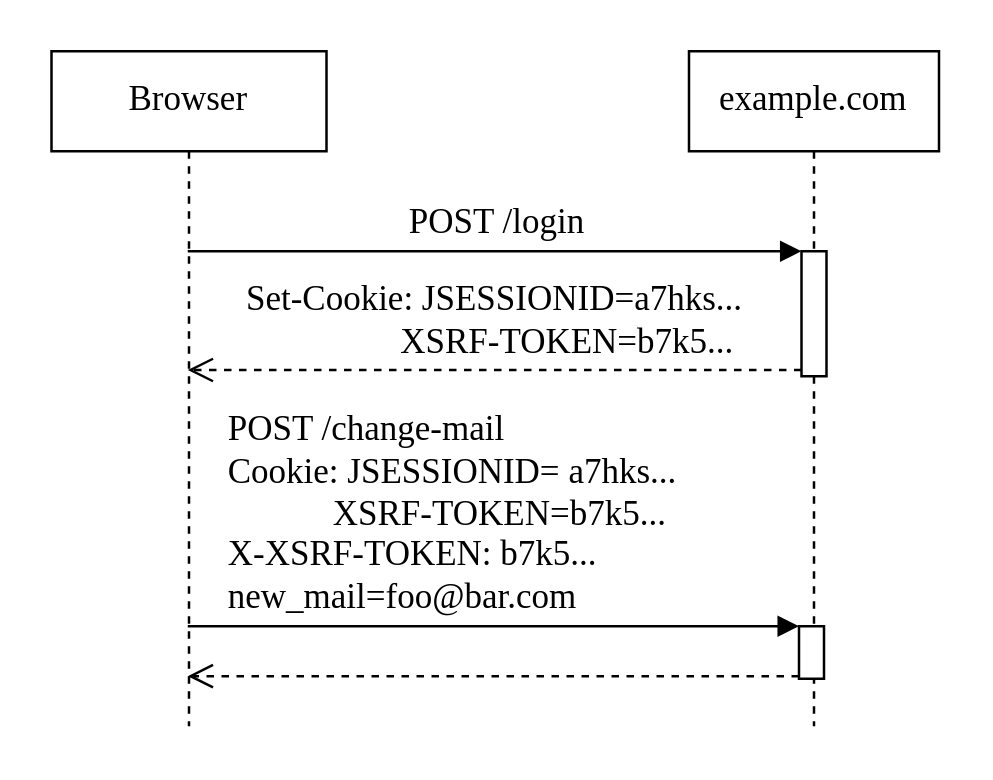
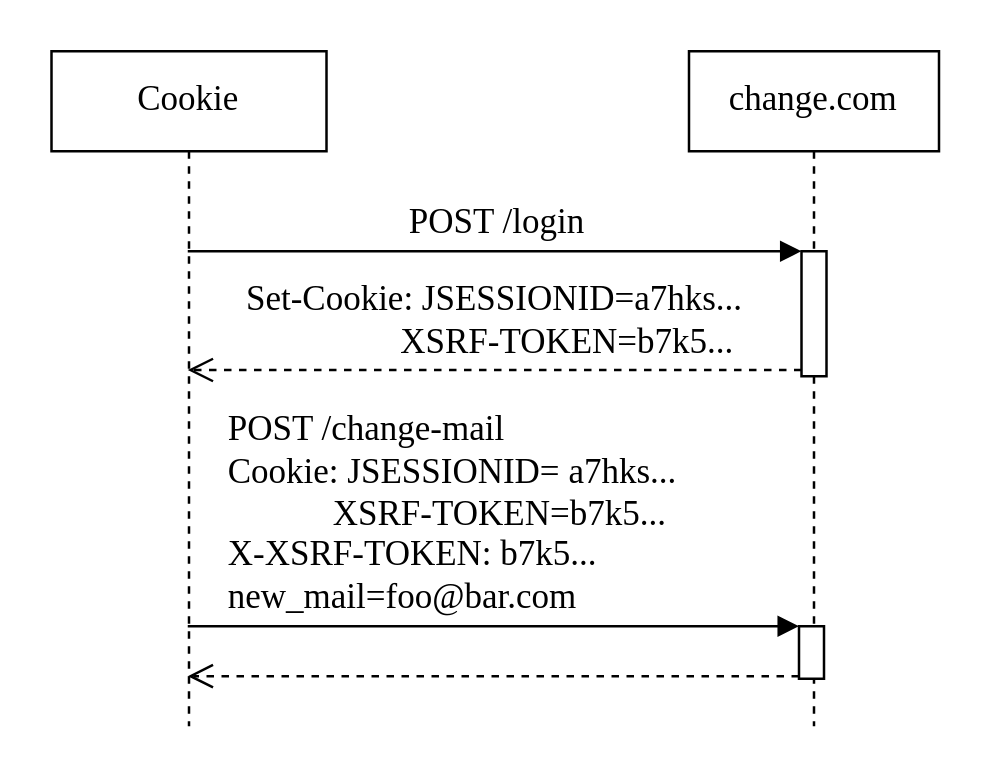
node "Browser": label "Browser" -> "Cookie"
node "example.com": label "example.com" -> "change.com"
